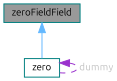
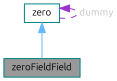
edge "zero" -> "zeroFieldField": reversed
